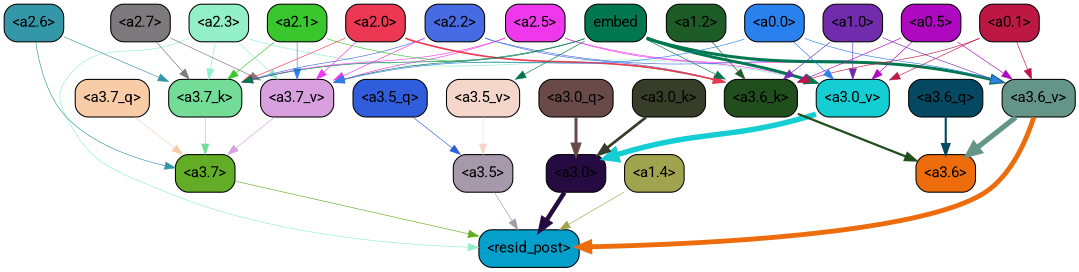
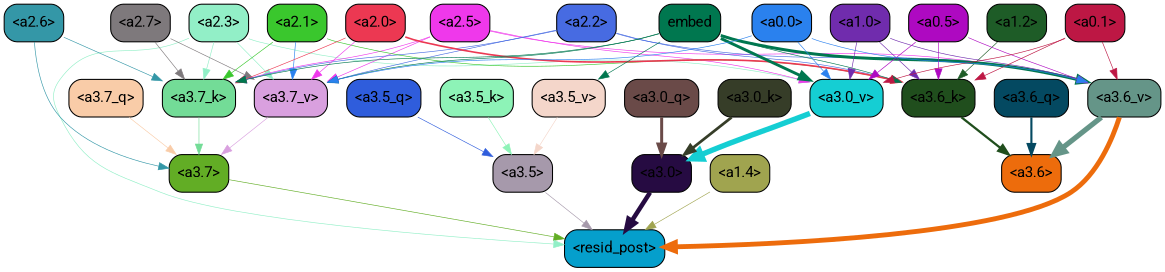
edge "<a2.2>" -> "<a3.7_v>": color #ef38eb -> #476be2
node "<a3.5_k>": added
